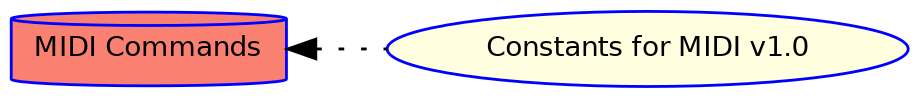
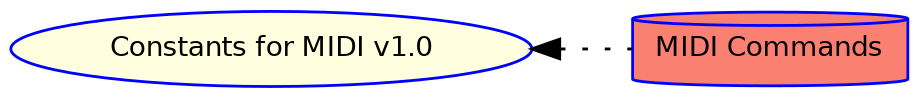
edge "Constants for MIDI v1.0" -> "MIDI Commands": reversed
